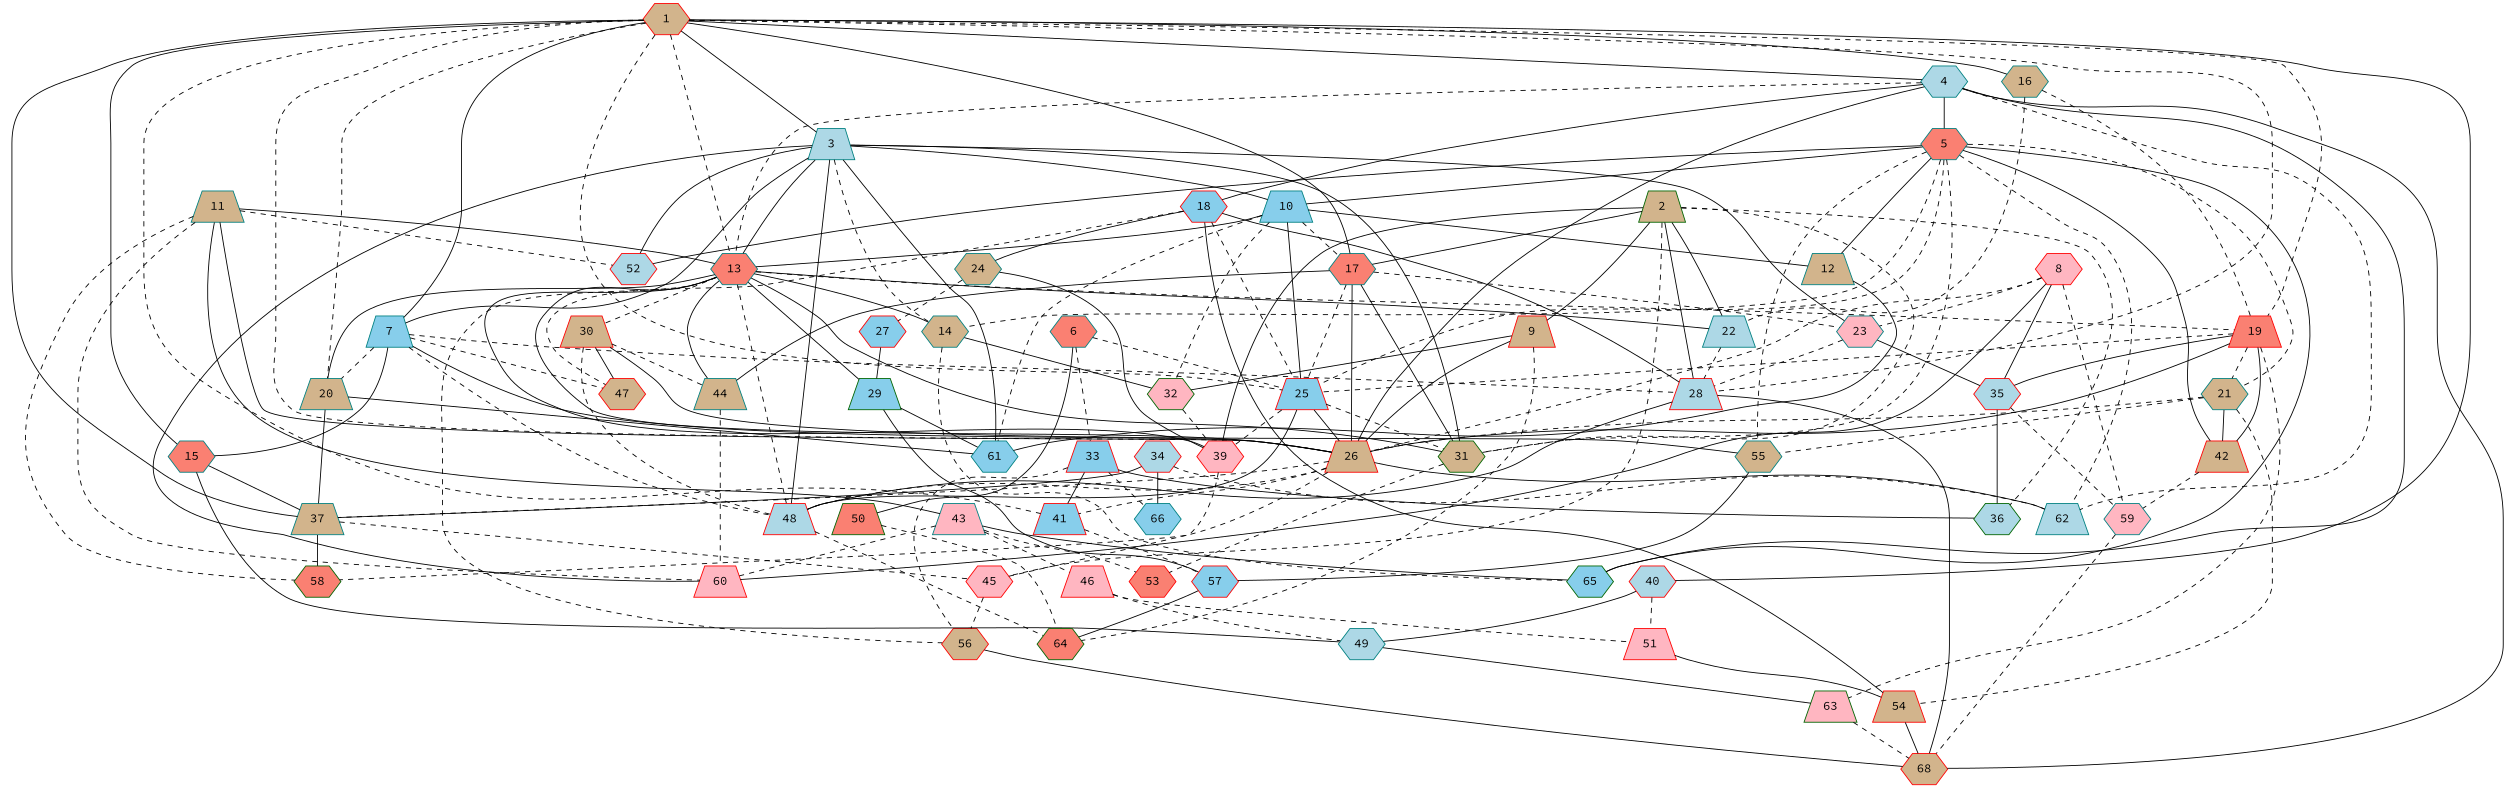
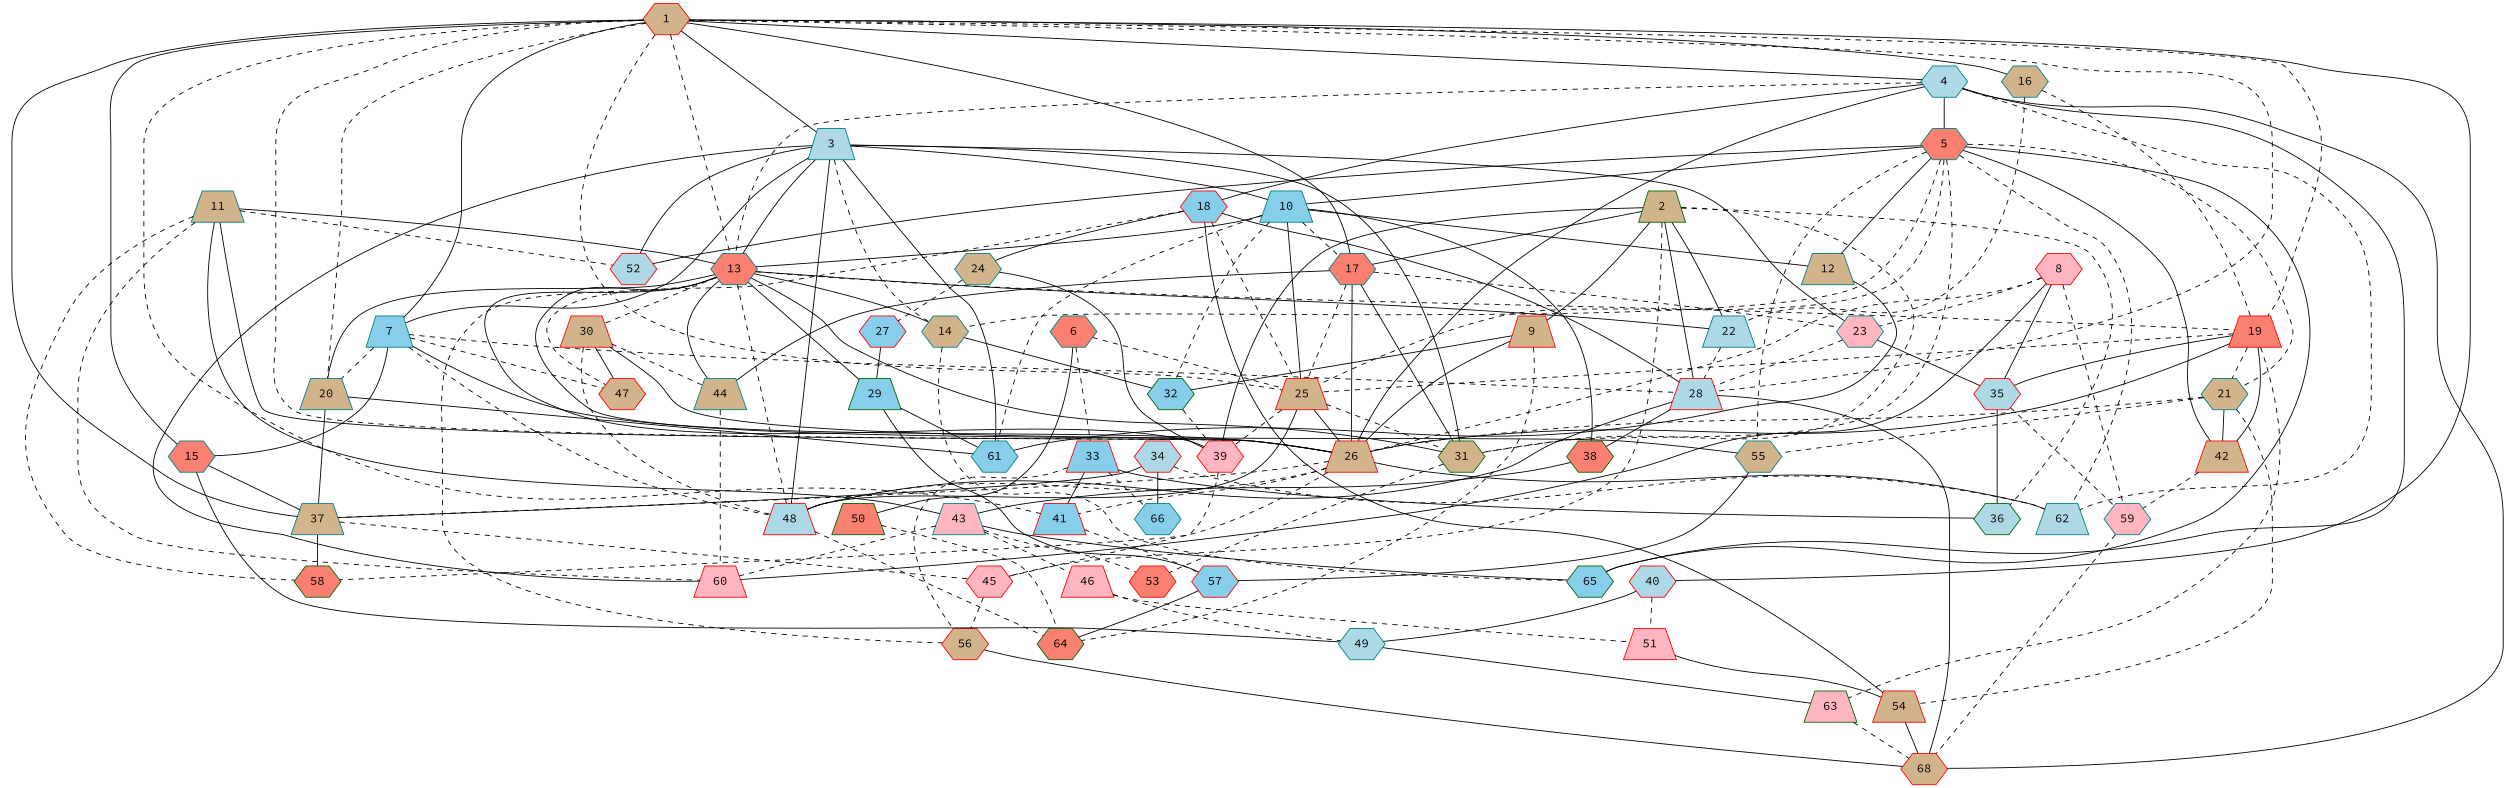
node "32": fillcolor lightpink -> skyblue
node "25": fillcolor skyblue -> tan
node "38": added
